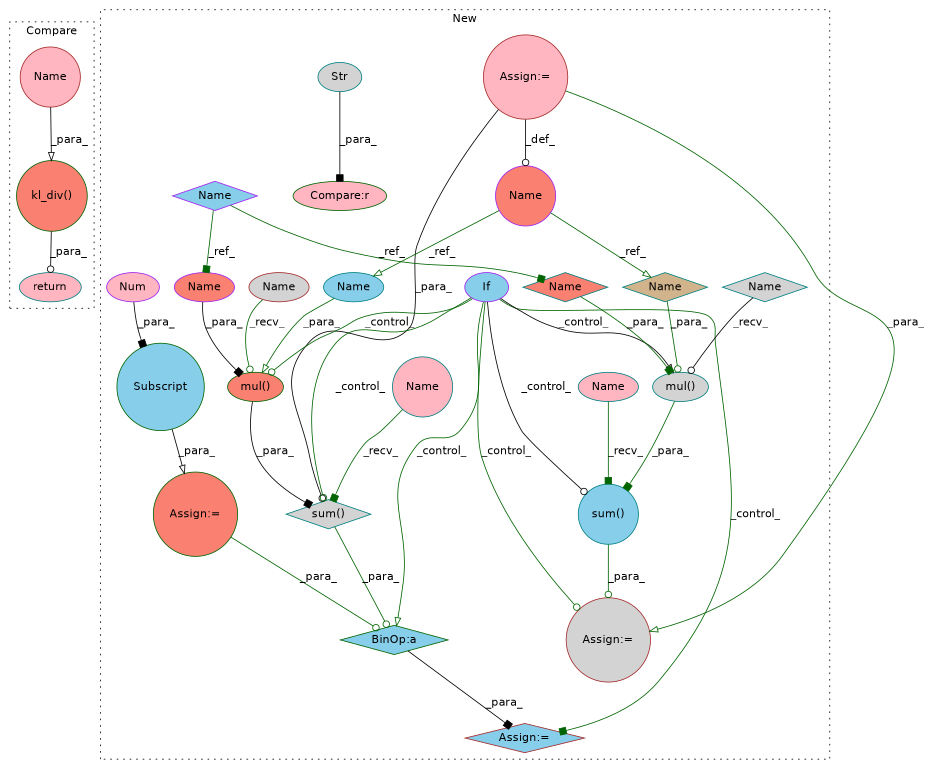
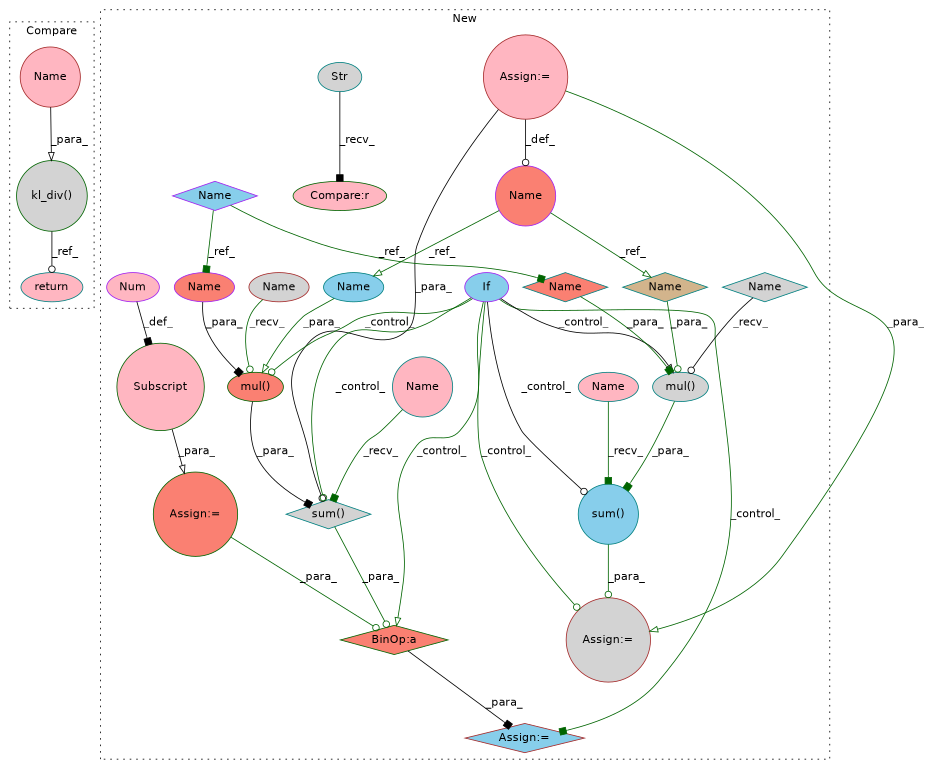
edge "Str" -> "Compare:r": label "_para_" -> "_recv_"
node "kl_div()": fillcolor salmon -> lightgrey
edge "kl_div()" -> "return": label "_para_" -> "_ref_"
edge "Num" -> "Subscript": label "_para_" -> "_def_"
node "Subscript": fillcolor skyblue -> lightpink
node "BinOp:a": fillcolor skyblue -> salmon
